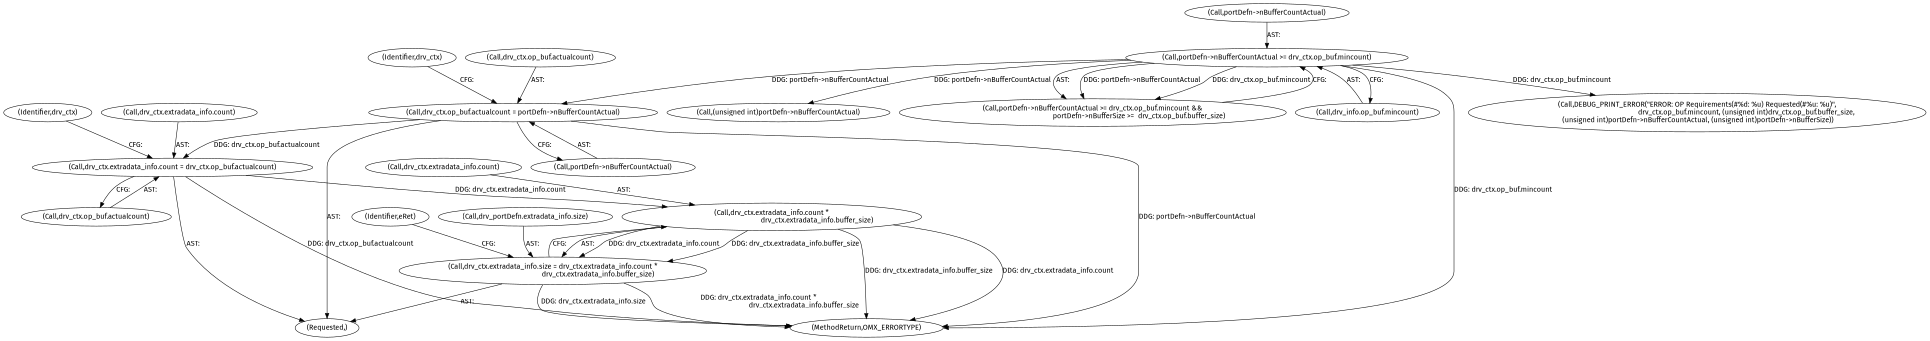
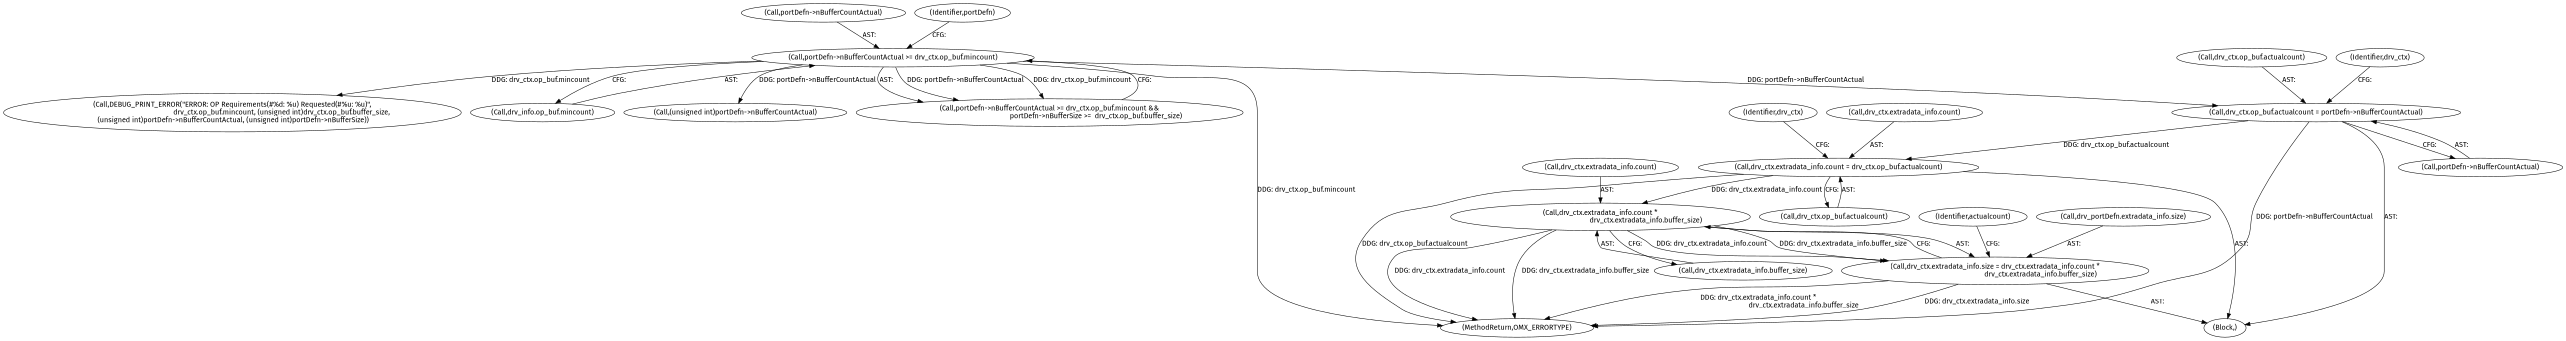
node "(Identifier,portDefn)": added
node "(Identifier,eRet)": label "(Identifier,eRet)" -> "(Identifier,actualcount)"
node "(Call,drv_ctx.extradata_info.buffer_size)": added
node "(Requested,)": label "(Requested,)" -> "(Block,)"
